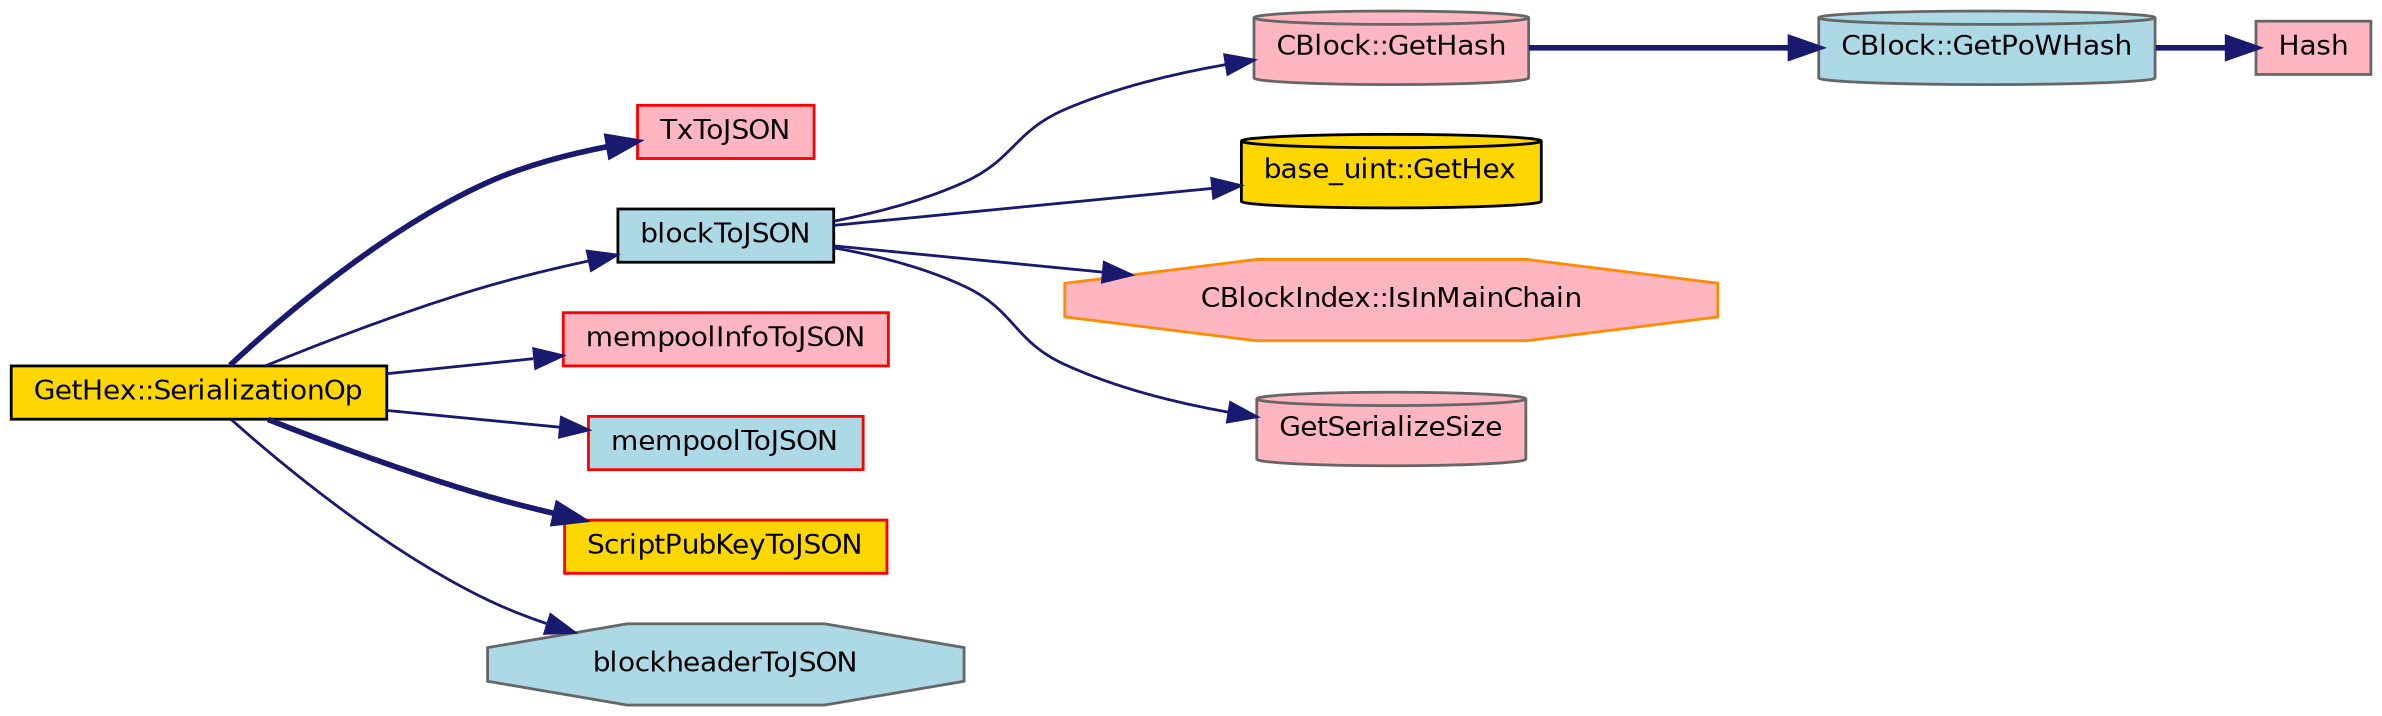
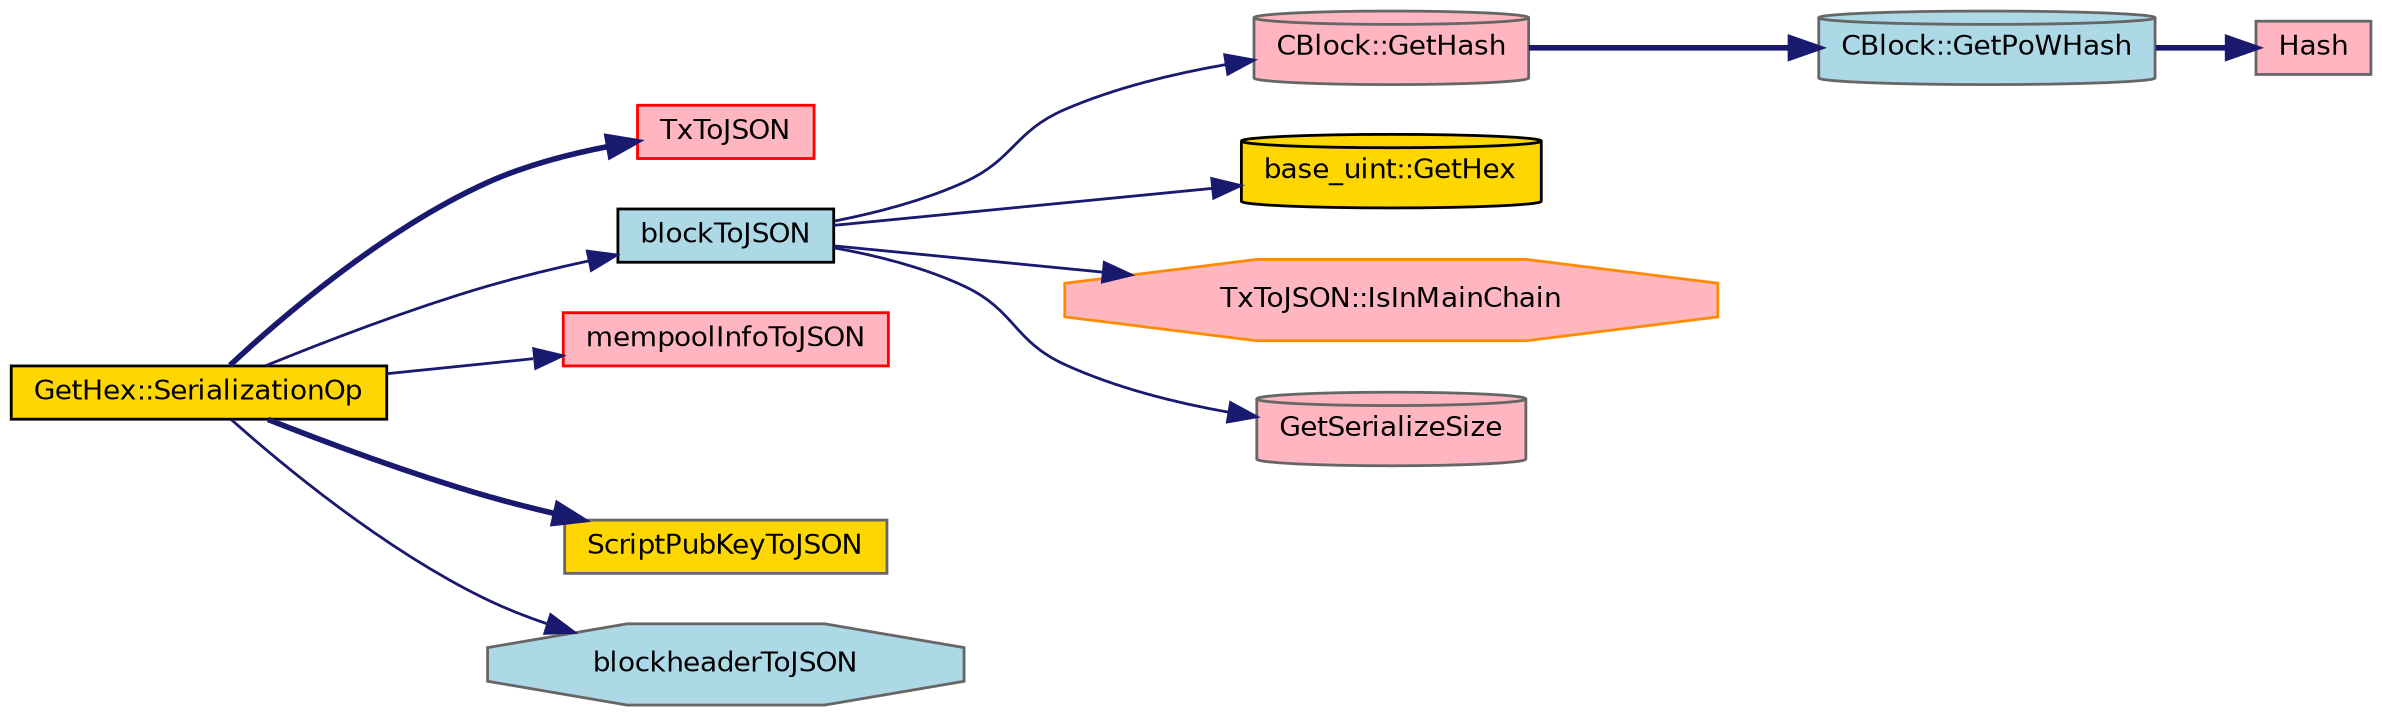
node "CBlockIndex::IsInMainChain": label "CBlockIndex::IsInMainChain" -> "TxToJSON::IsInMainChain"
node "mempoolToJSON": removed
node "ScriptPubKeyToJSON": color red -> gray40
